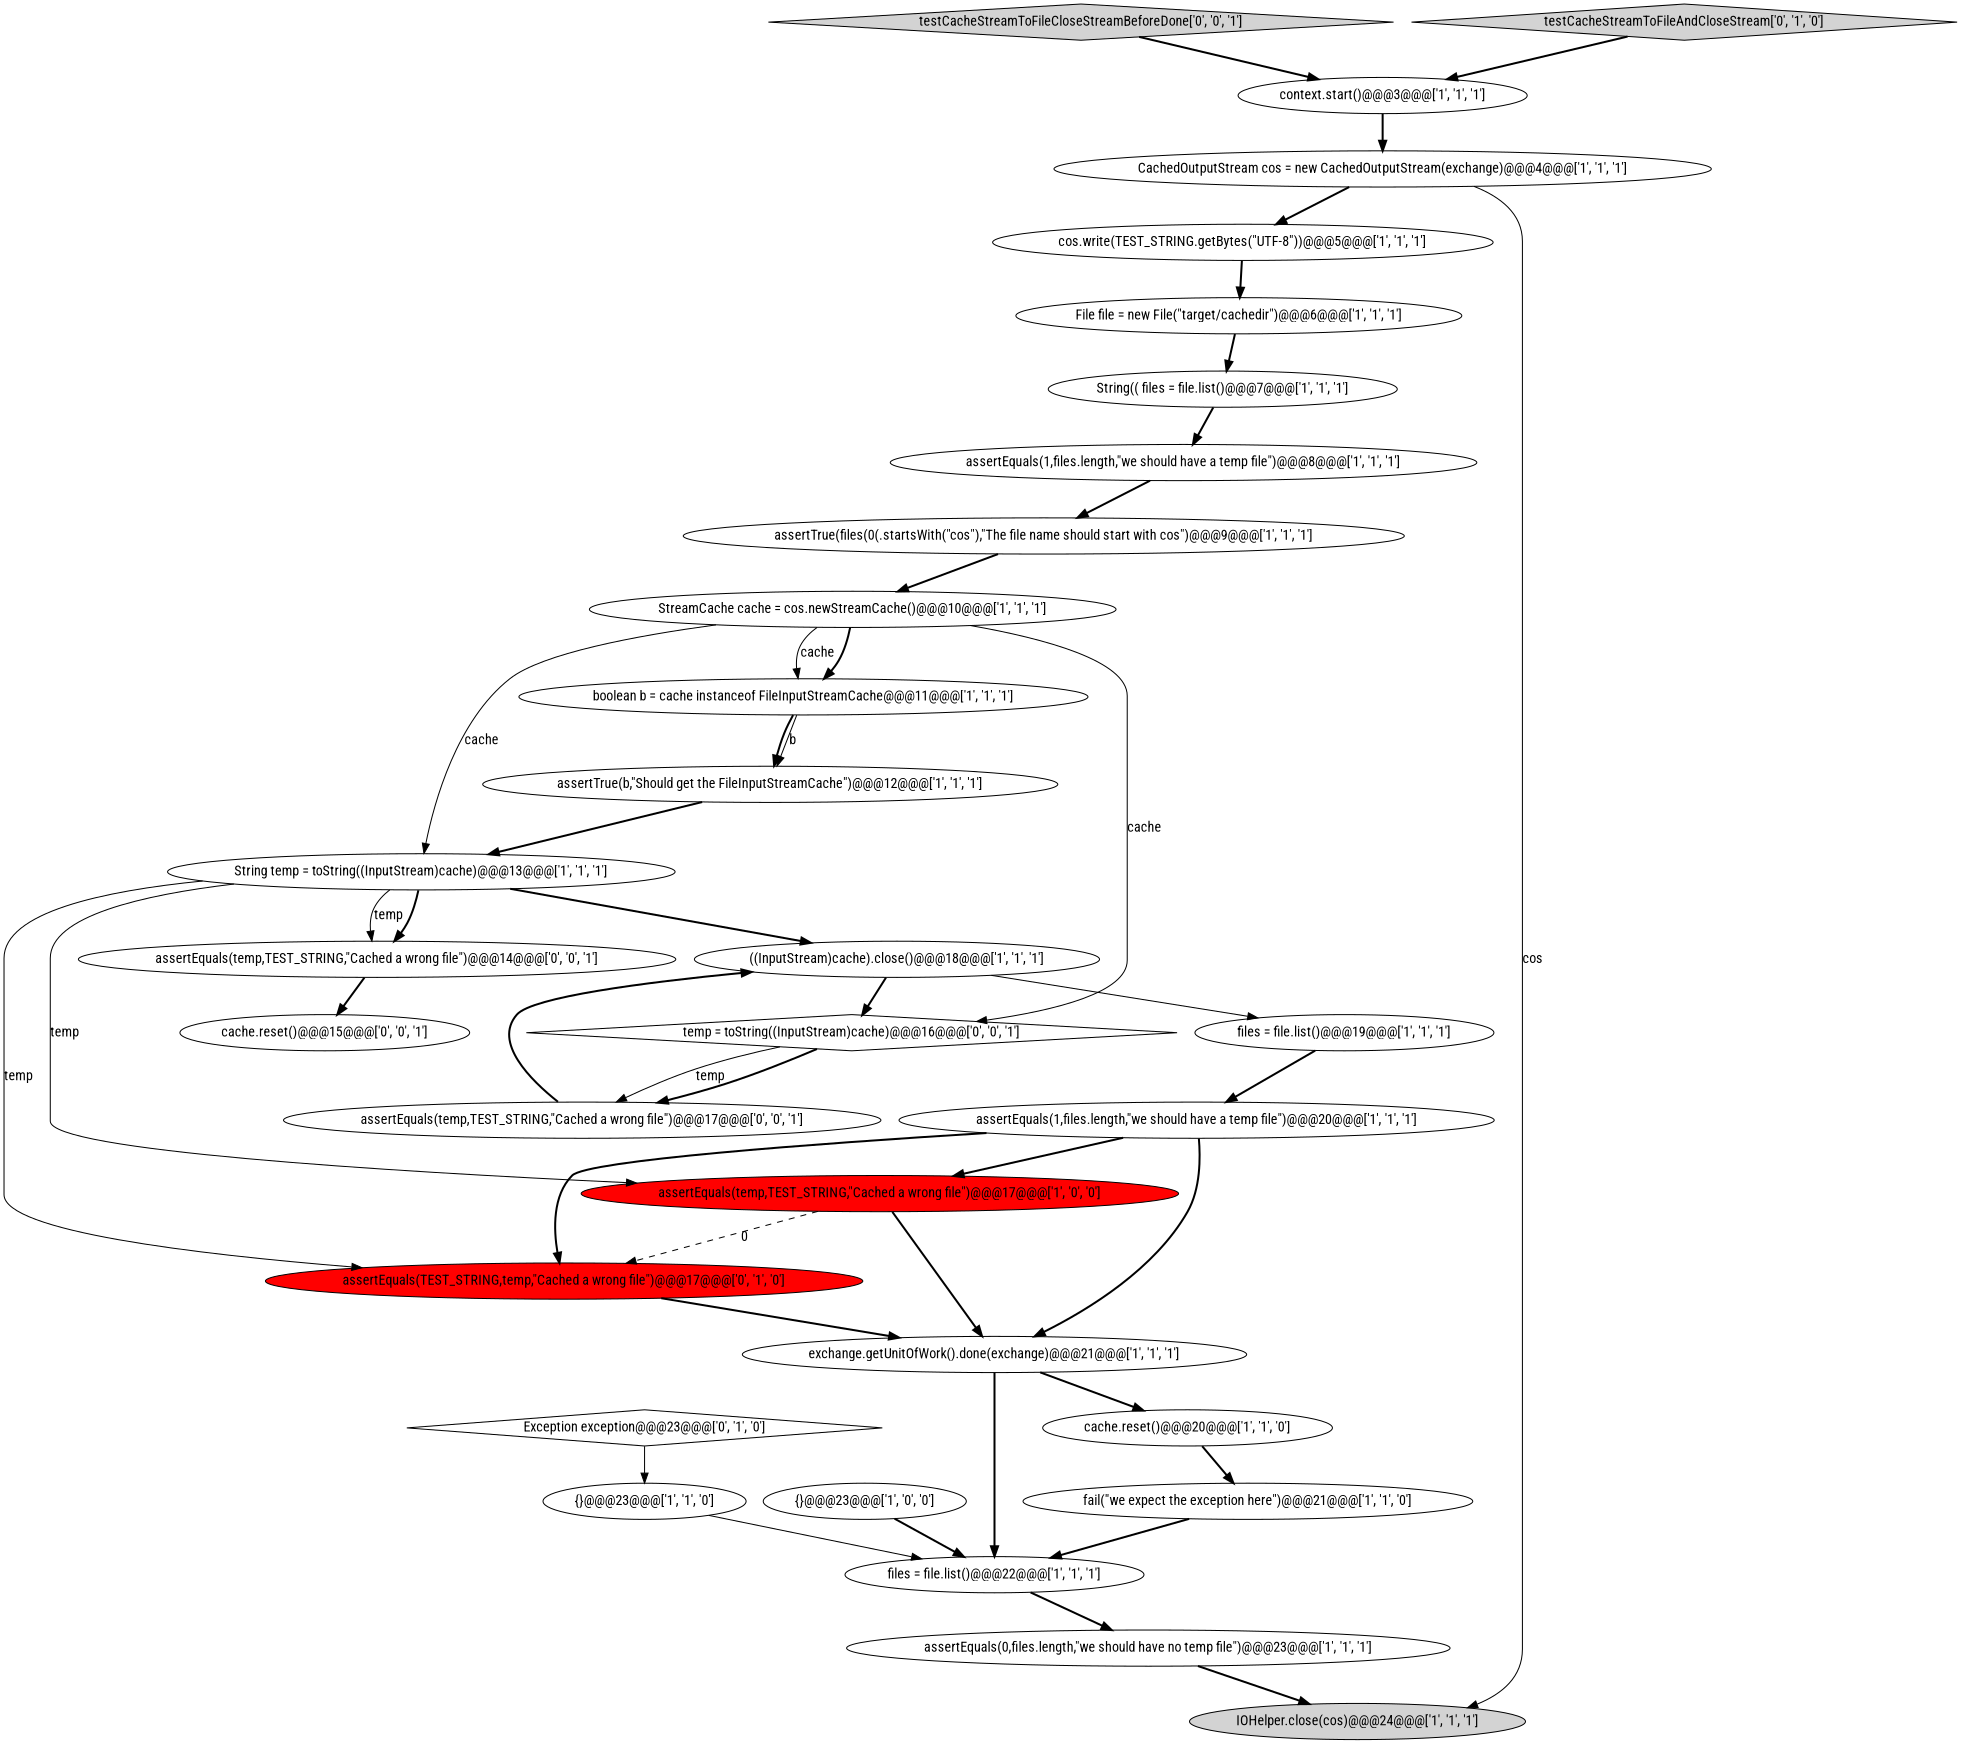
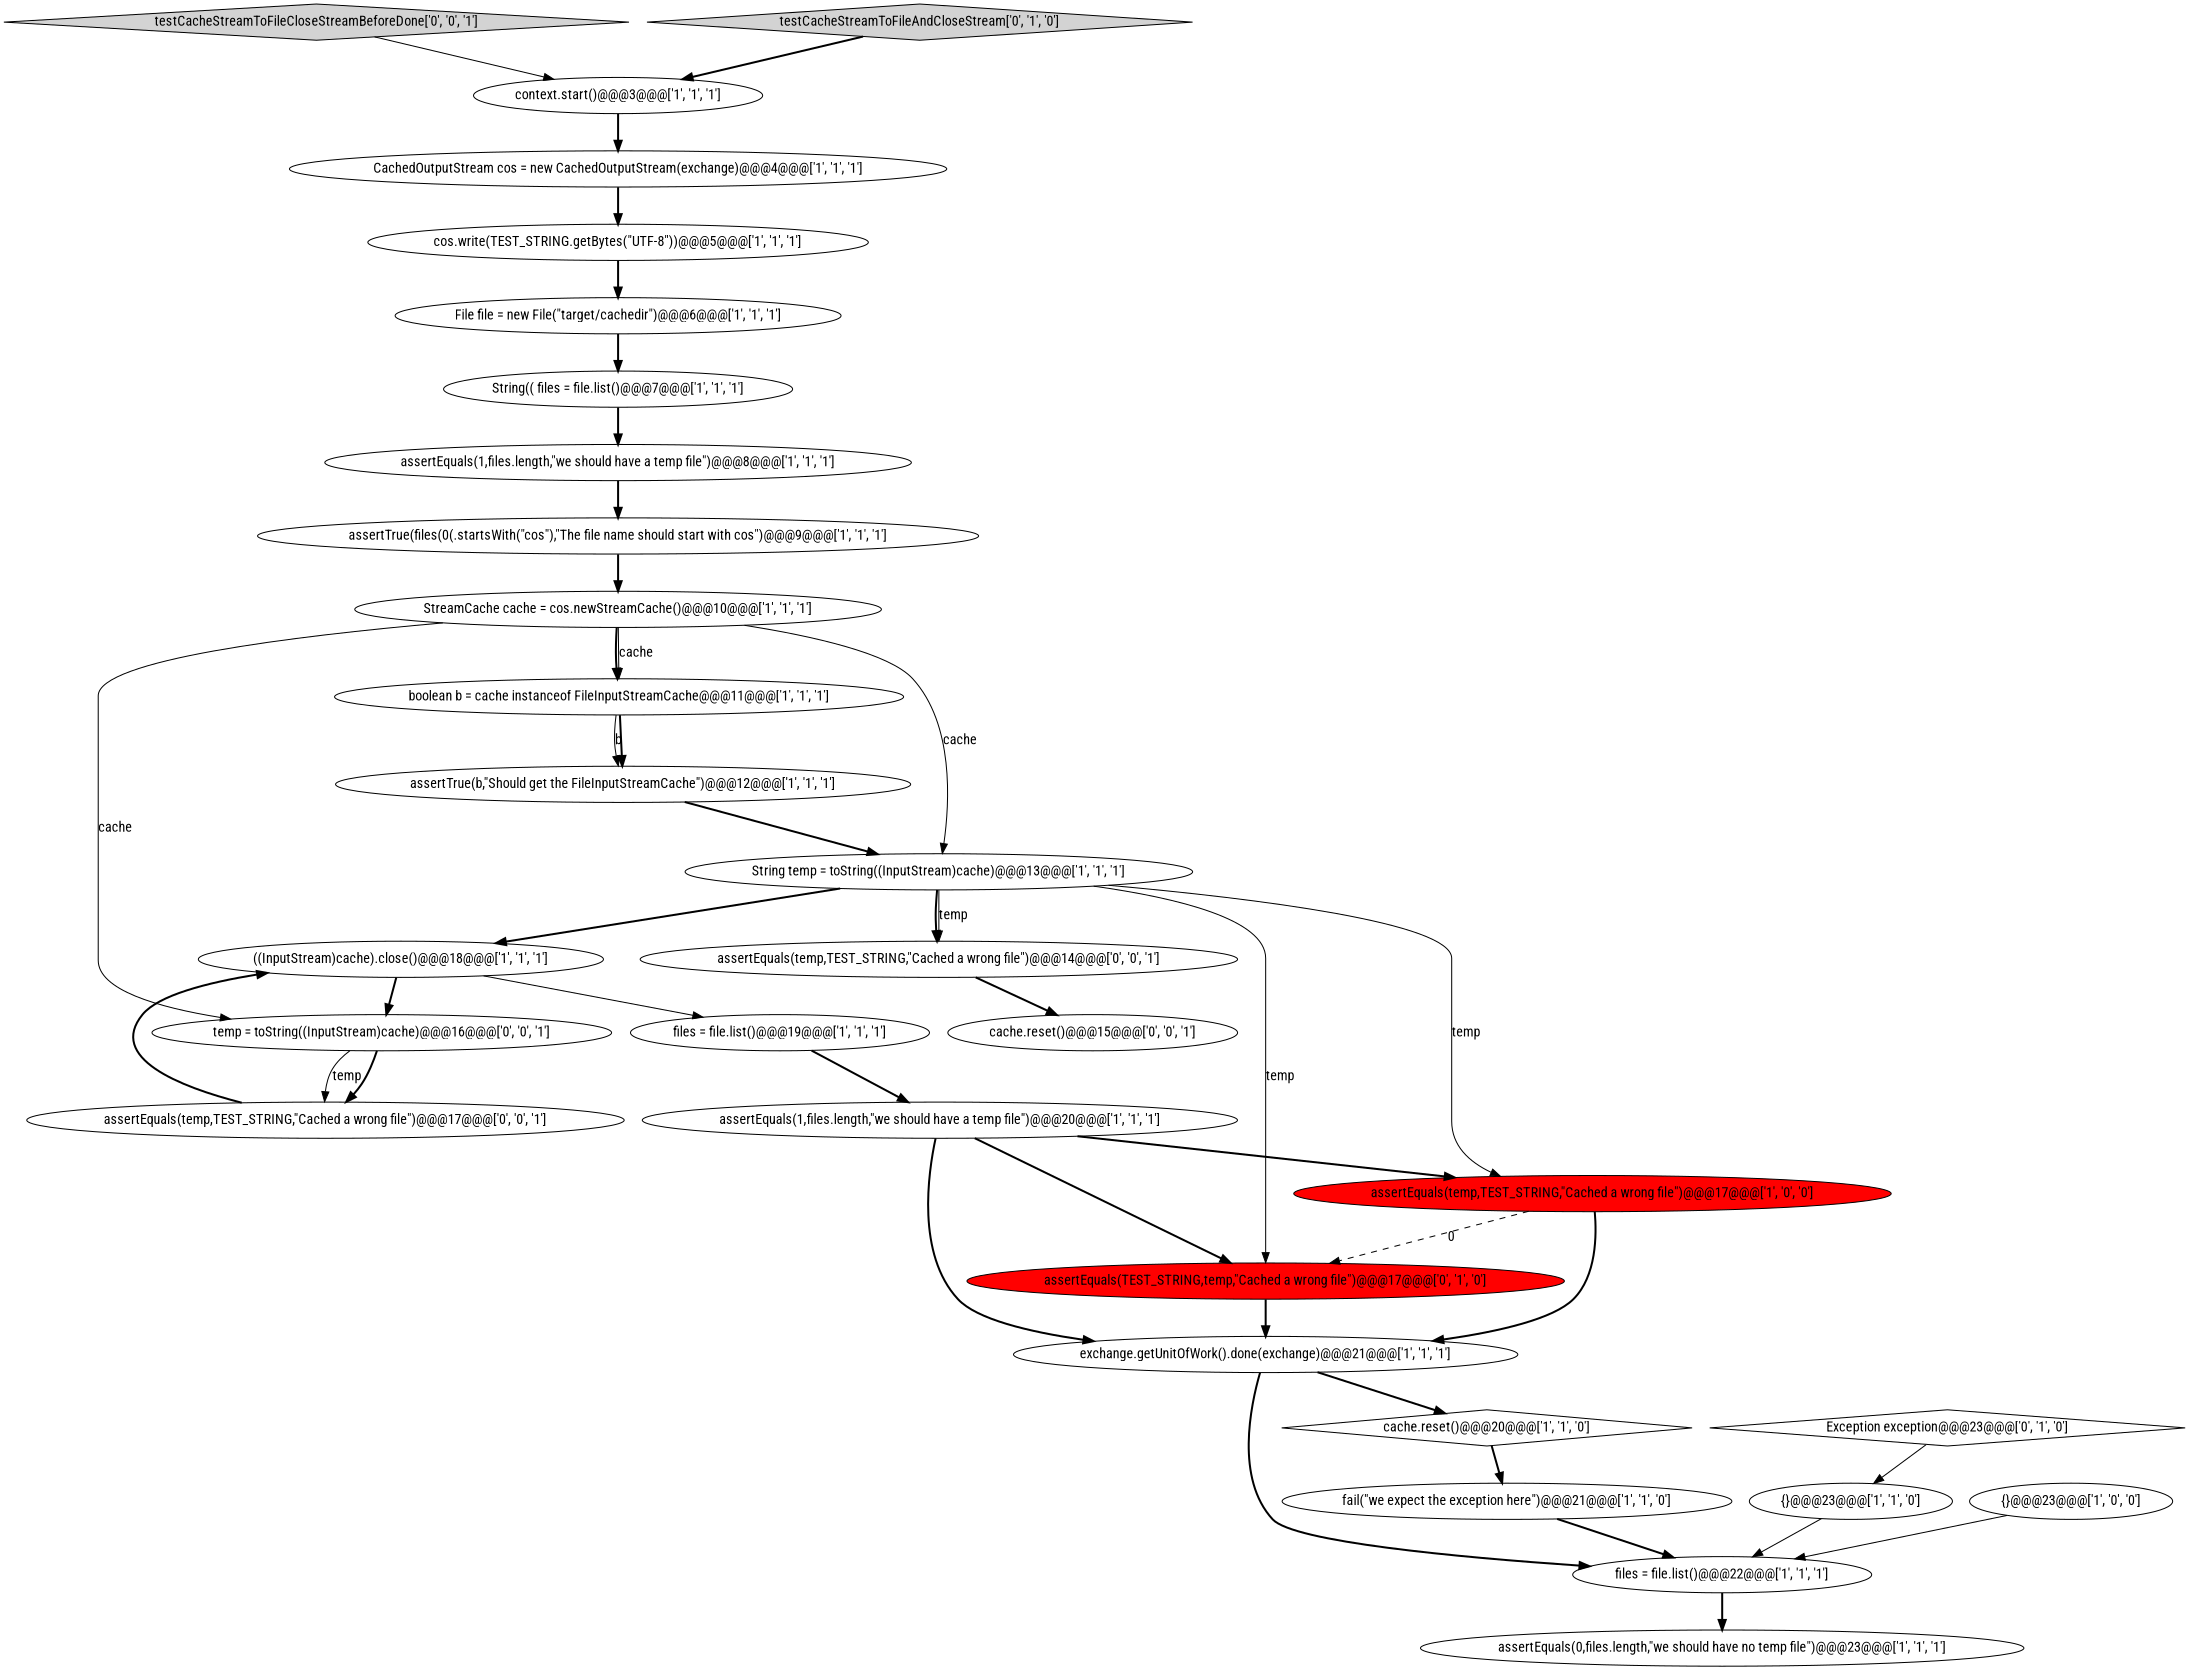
edge "testCacheStreamToFileCloseStreamBeforeDone['0', '0', '1']" -> "context.start()@@@3@@@['1', '1', '1']": style bold -> solid
node "temp = toString((InputStream)cache)@@@16@@@['0', '0', '1']": shape diamond -> ellipse
node "cache.reset()@@@20@@@['1', '1', '0']": shape ellipse -> diamond
edge "{}@@@23@@@['1', '0', '0']" -> "files = file.list()@@@22@@@['1', '1', '1']": style bold -> solid
node "IOHelper.close(cos)@@@24@@@['1', '1', '1']": removed
